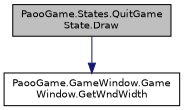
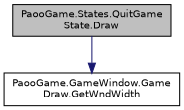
node "PaooGame.GameWindow.Game Window.GetWndWidth": label "PaooGame.GameWindow.Game Window.GetWndWidth" -> "PaooGame.GameWindow.Game Draw.GetWndWidth"
